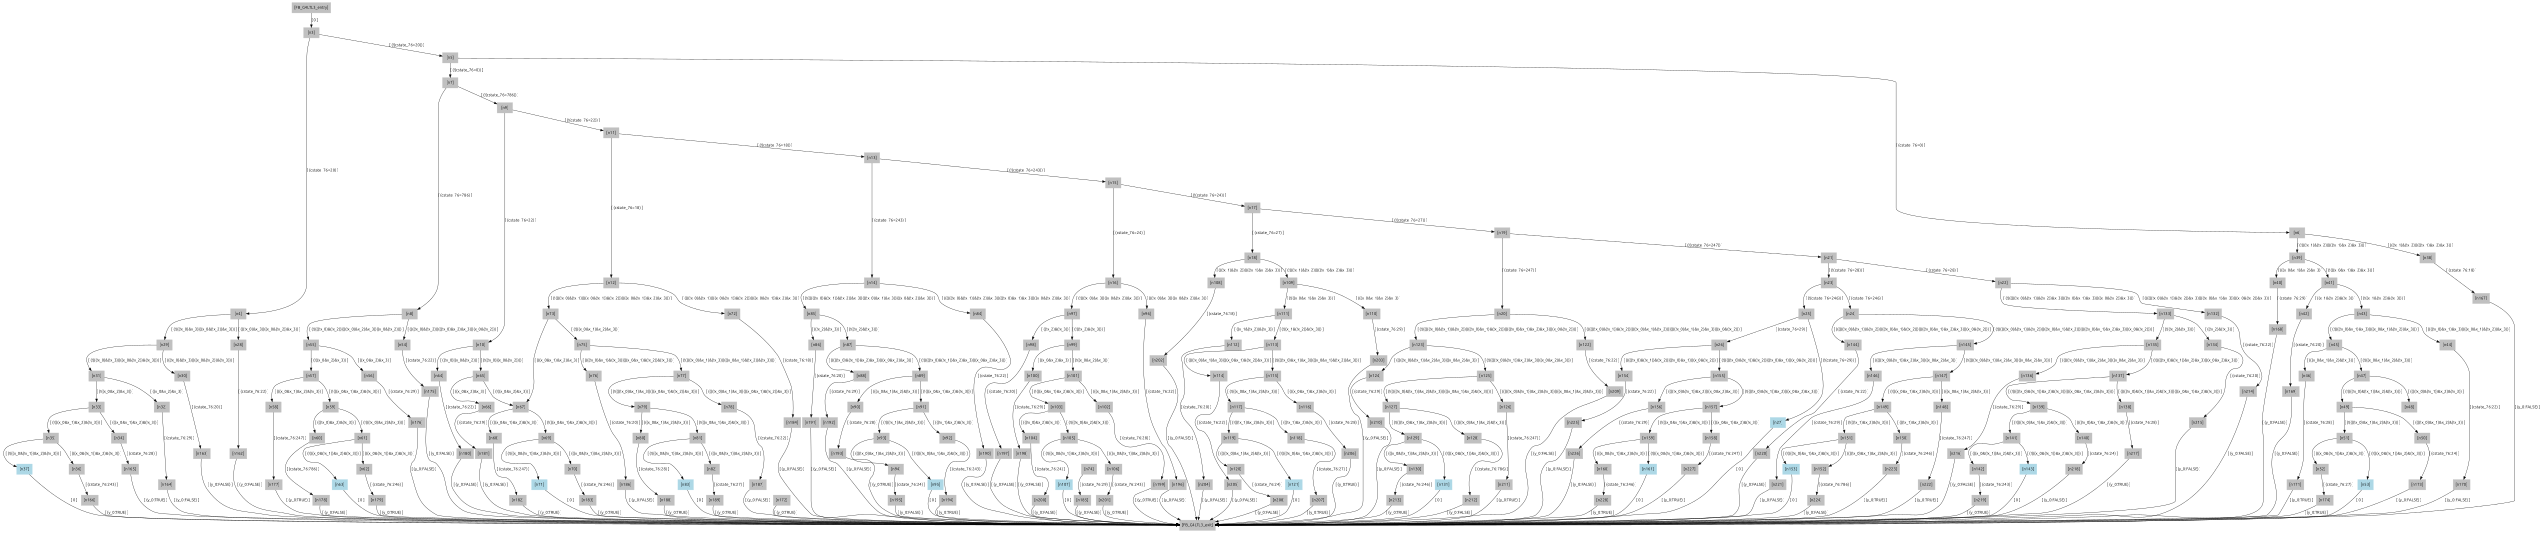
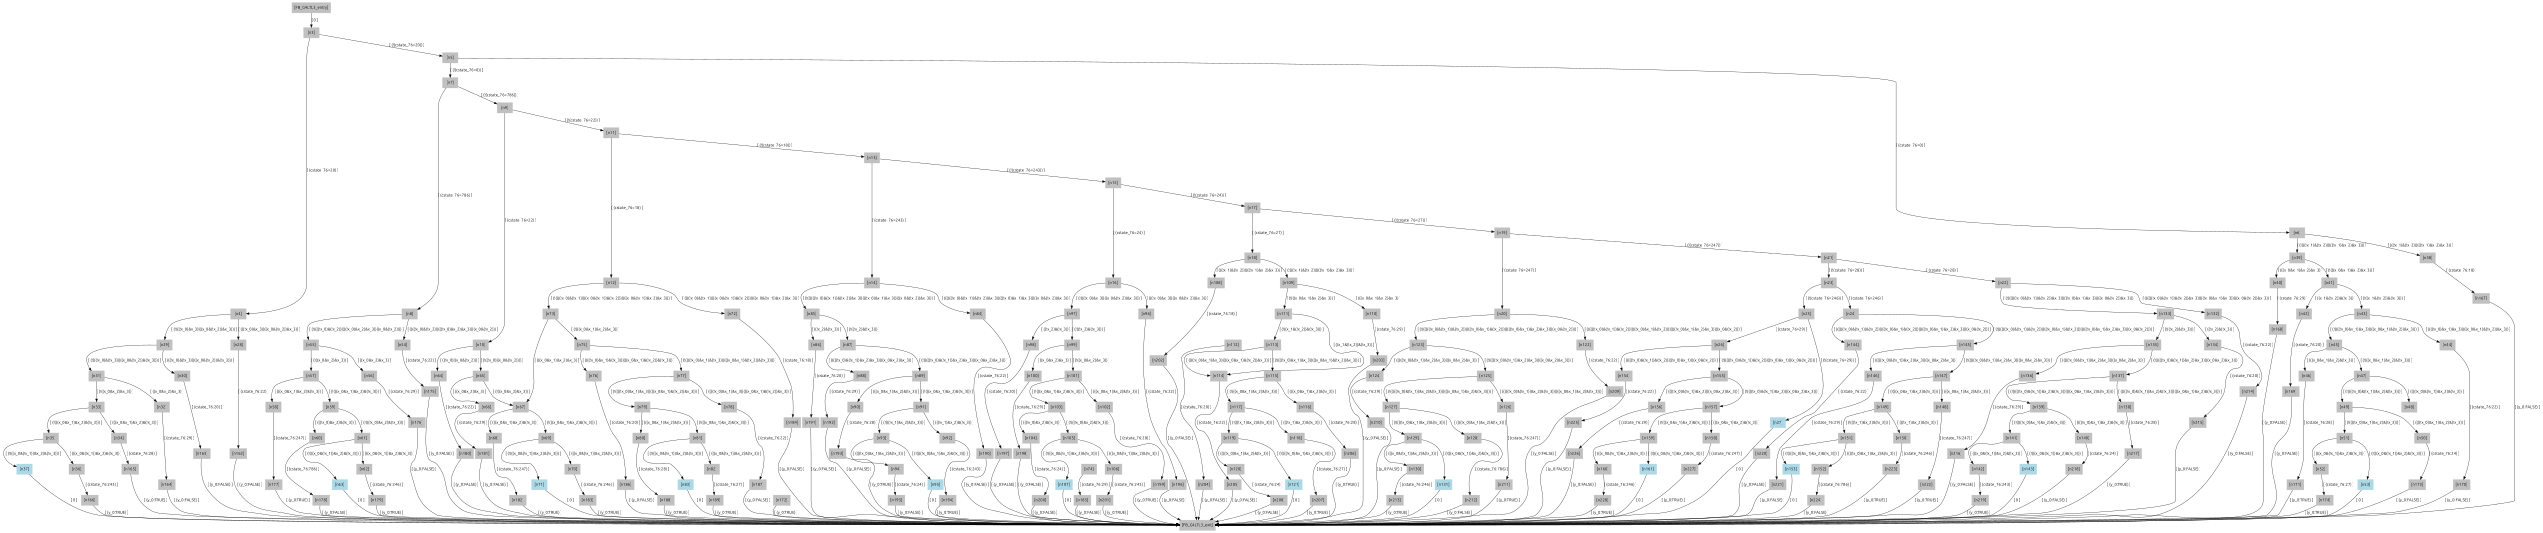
edge "[n111]" -> "[n112]": now "[n111]" -> "[n114]"
